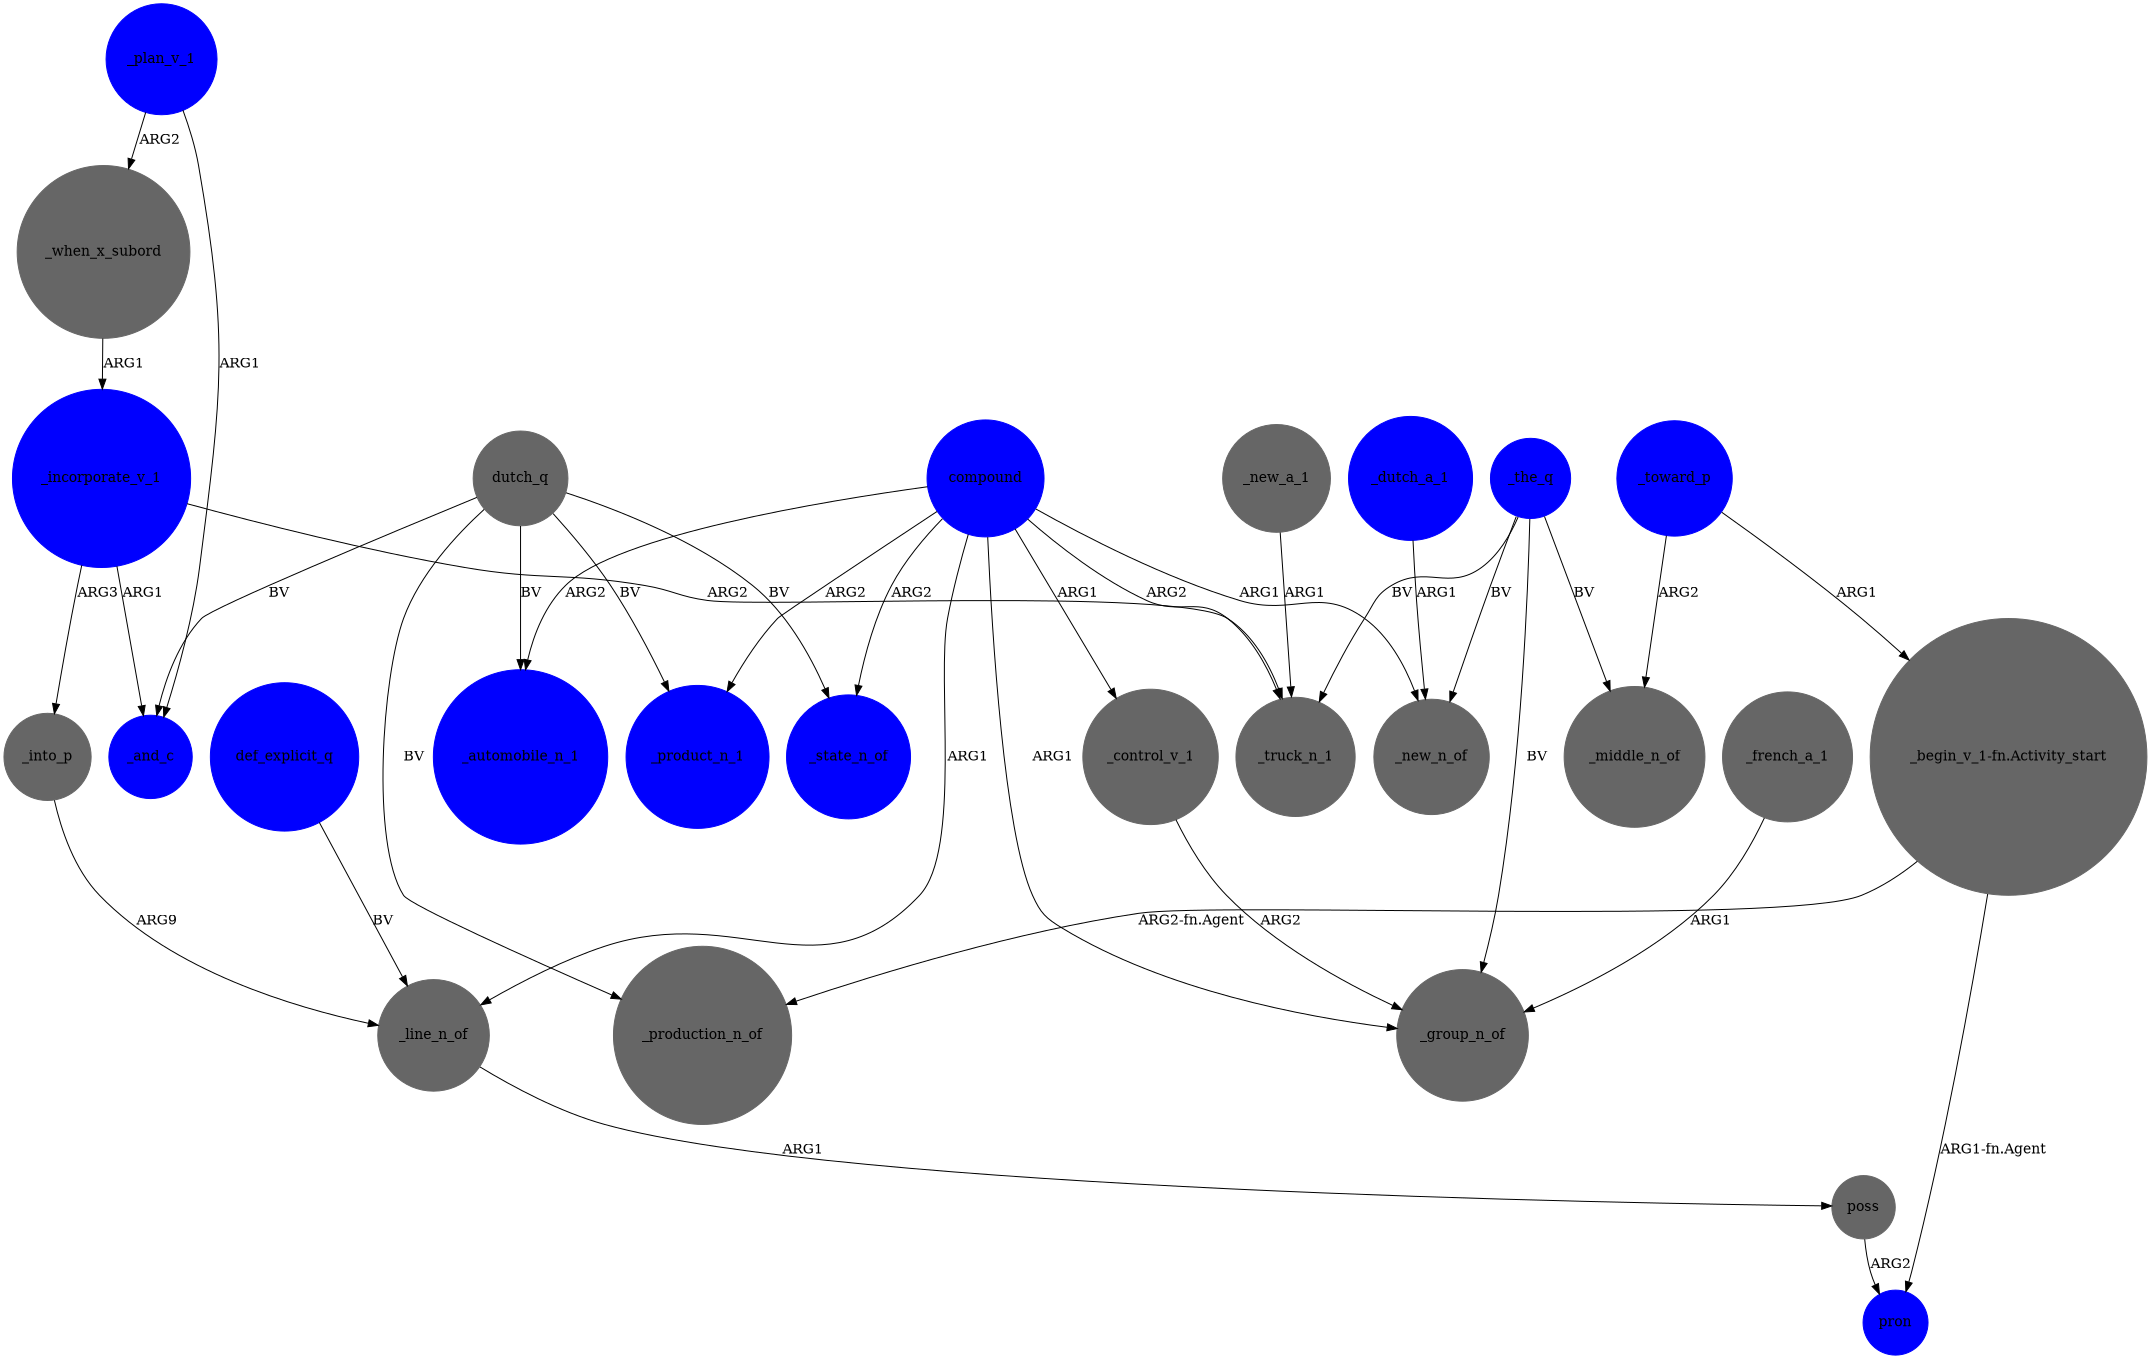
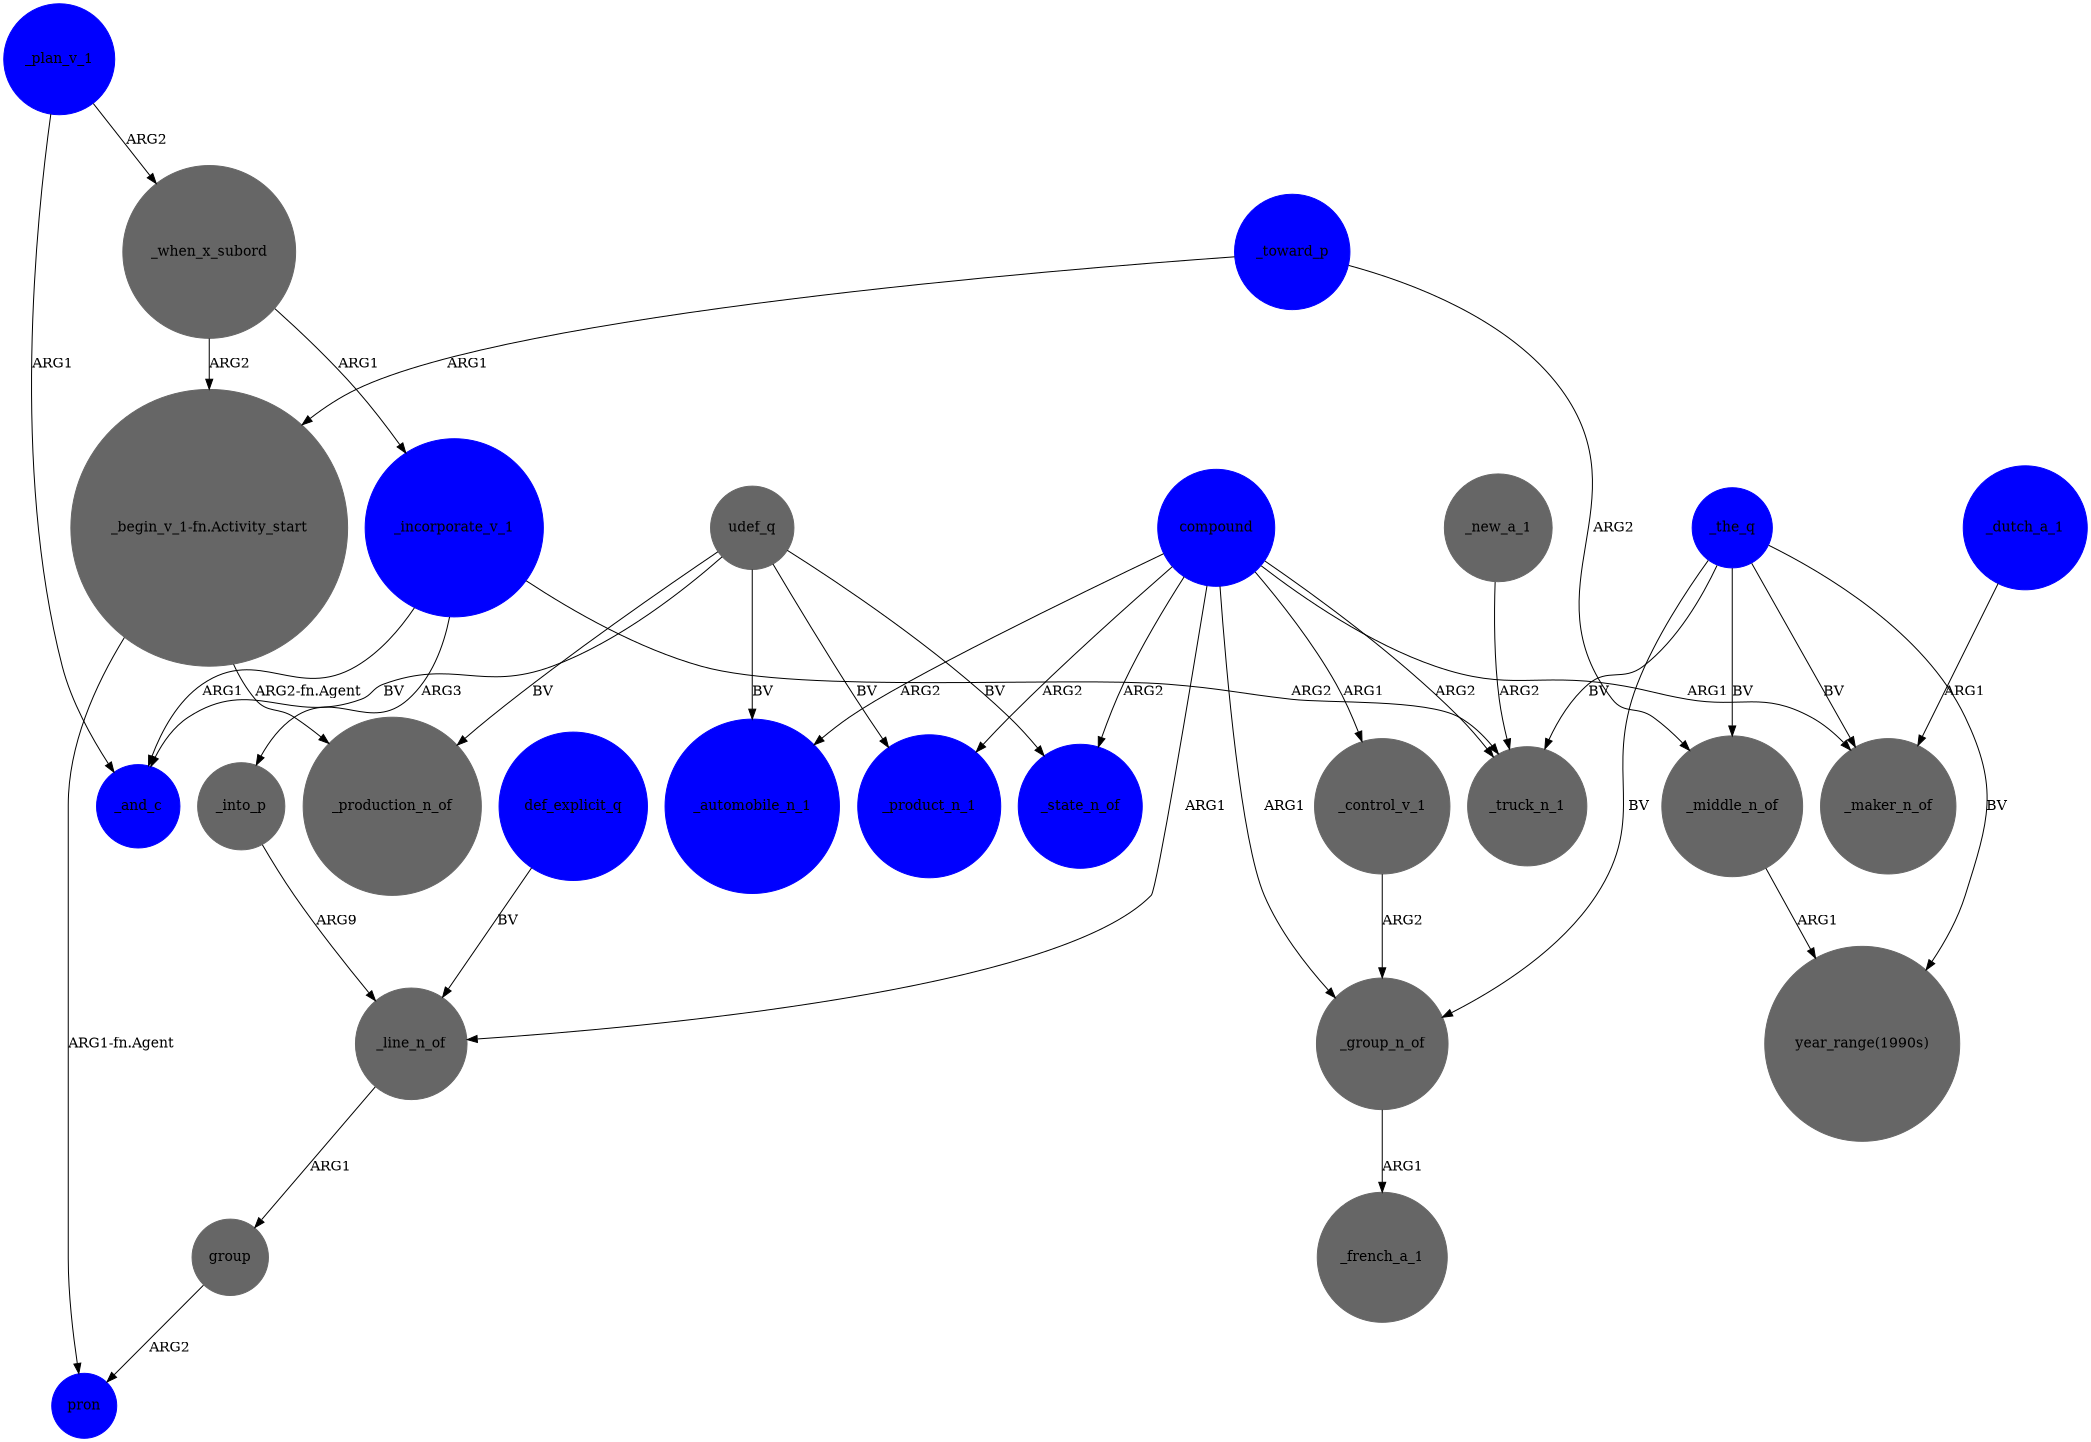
edge "_when_x_subord" -> "_begin_v_1-fn.Activity_start": added, label "ARG2"
node "dutch_q": label "dutch_q" -> "udef_q"
edge "_new_a_1" -> "_truck_n_1": label "ARG1" -> "ARG2"
node "_new_n_of": label "_new_n_of" -> "_maker_n_of"
edge "_french_a_1" -> "_group_n_of": reversed
node "year_range(1990s)": added
node "poss": label "poss" -> "group"
